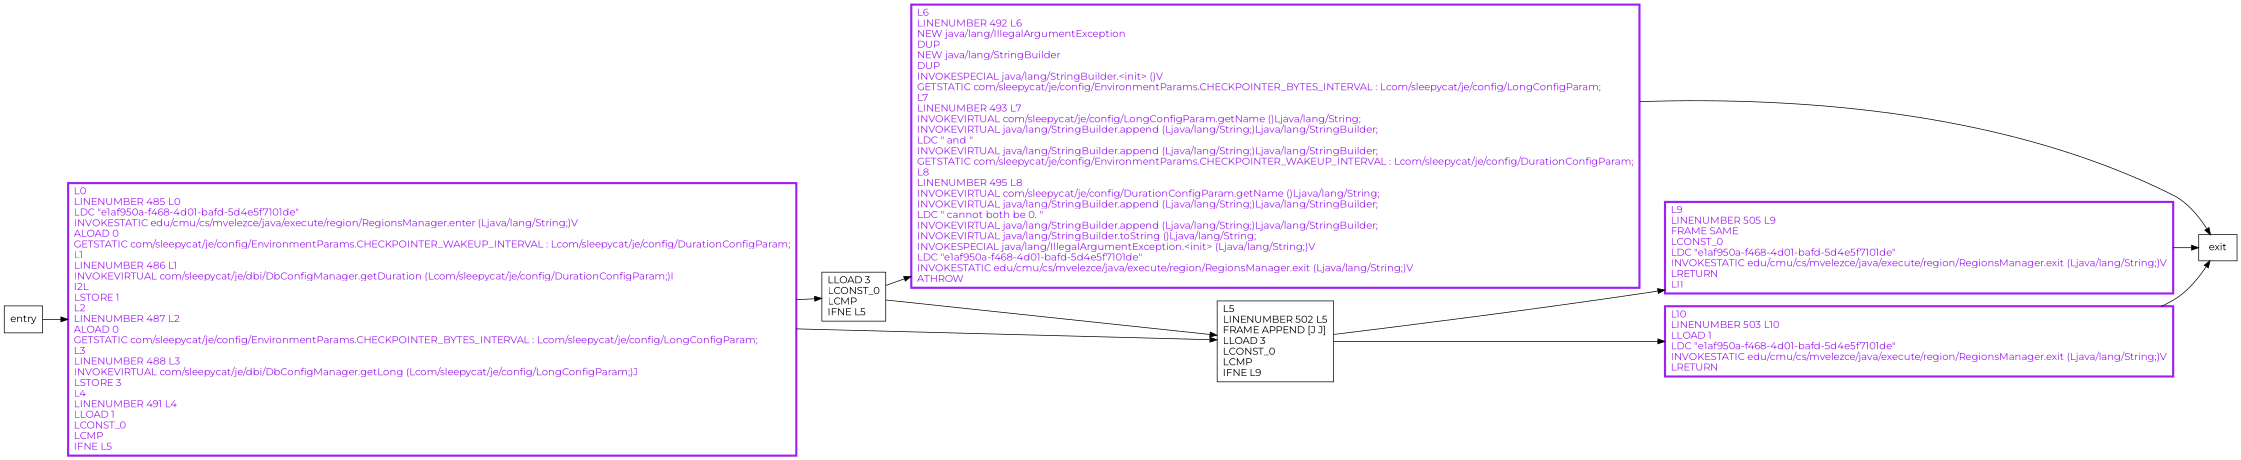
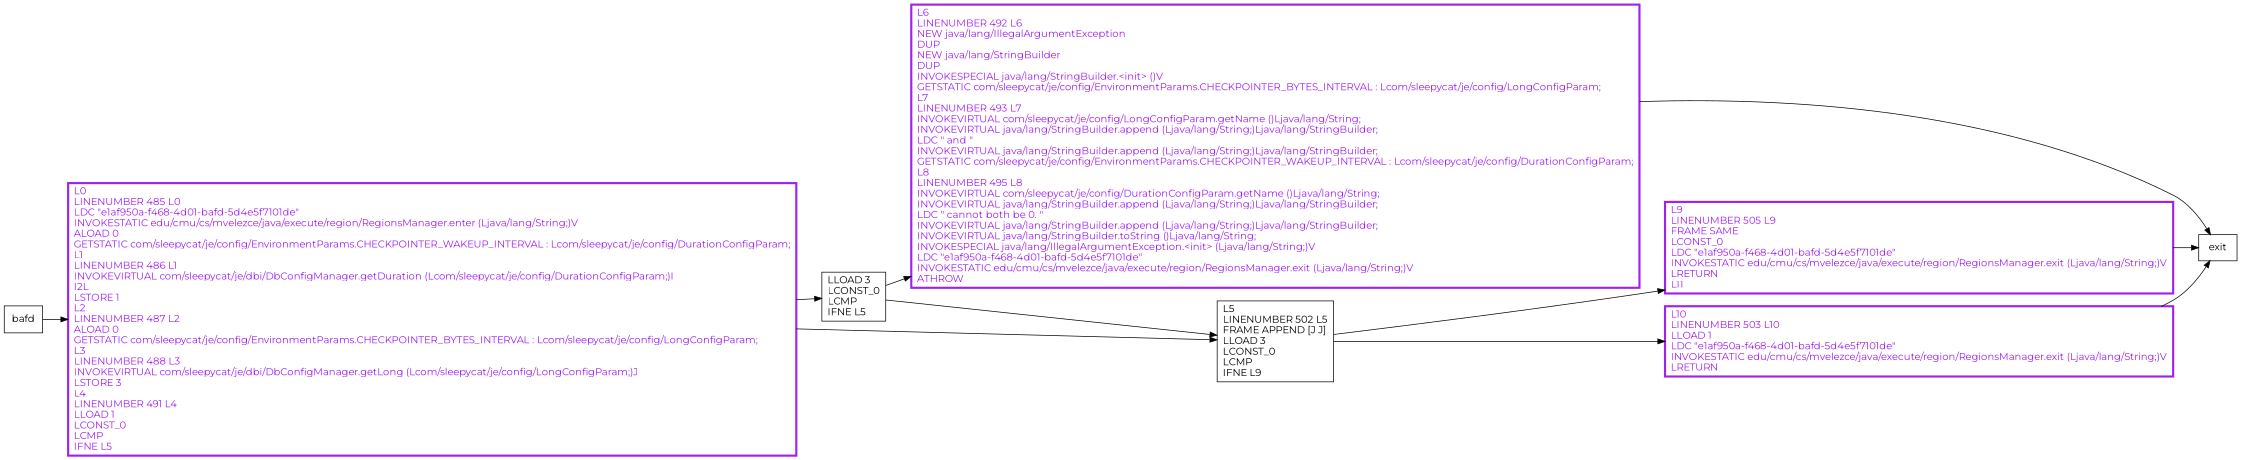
node "entry": label "entry" -> "bafd"
